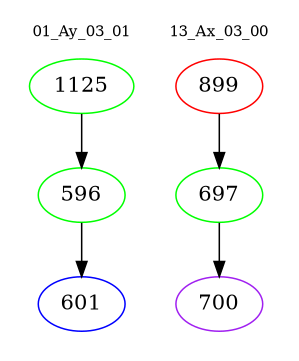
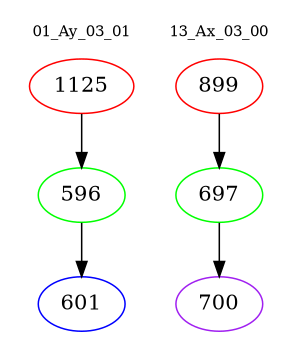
node "1125": color green -> red
